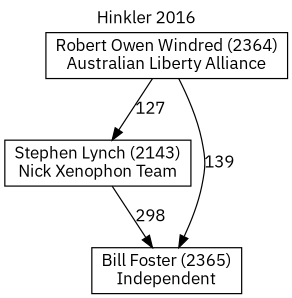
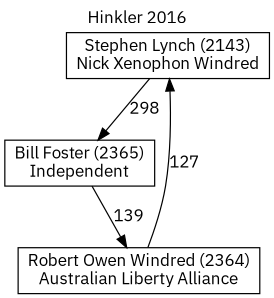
edge "Robert Owen Windred (2364) Australian Liberty Alliance" -> "Bill Foster (2365) Independent": reversed
node "Stephen Lynch (2143) Nick Xenophon Team": label "Stephen Lynch (2143) Nick Xenophon Team" -> "Stephen Lynch (2143) Nick Xenophon Windred"
